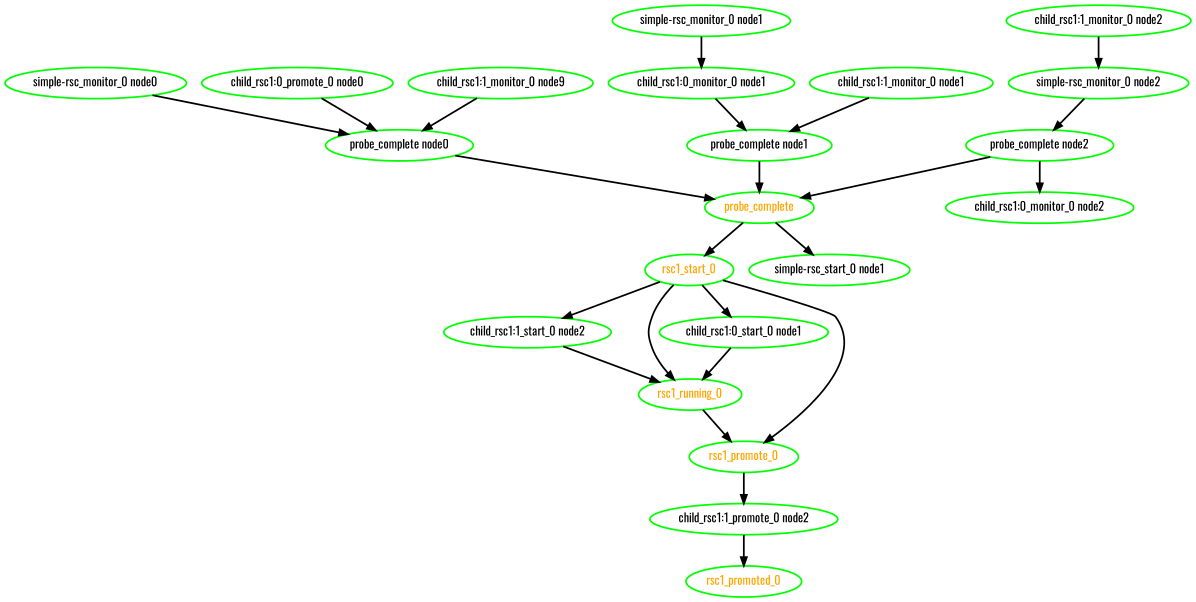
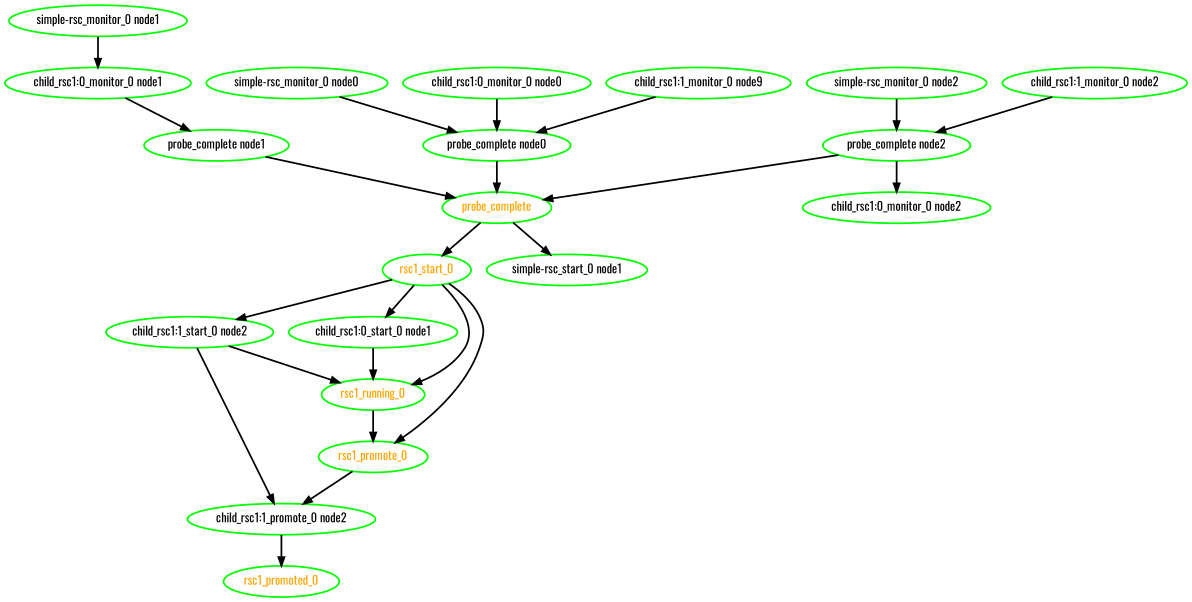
edge "child_rsc1:1_monitor_0 node2" -> "simple-rsc_monitor_0 node2": now "child_rsc1:1_monitor_0 node2" -> "probe_complete node2"
node "child_rsc1:0_promote_0 node0": label "child_rsc1:0_promote_0 node0" -> "child_rsc1:0_monitor_0 node0"
node "child_rsc1:1_monitor_0 node1": removed
edge "child_rsc1:1_start_0 node2" -> "child_rsc1:1_promote_0 node2": added
